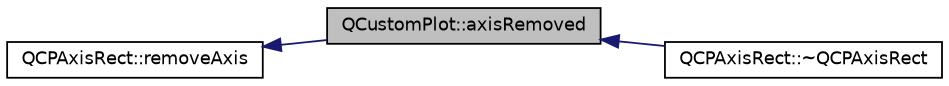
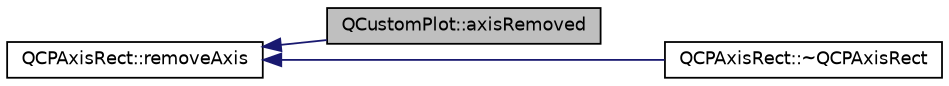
edge "QCPAxisRect::~QCPAxisRect" -> "QCustomPlot::axisRemoved": now "QCPAxisRect::~QCPAxisRect" -> "QCPAxisRect::removeAxis"
